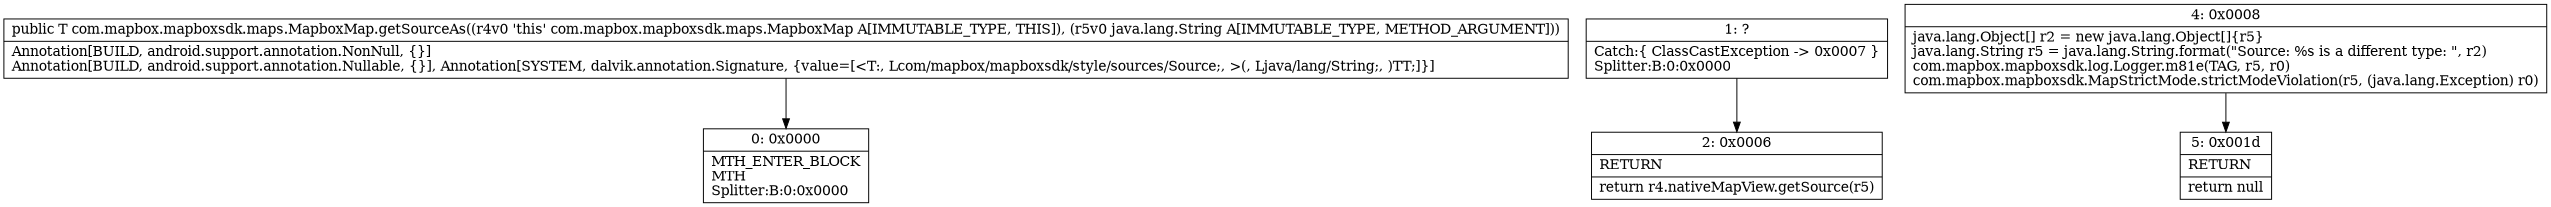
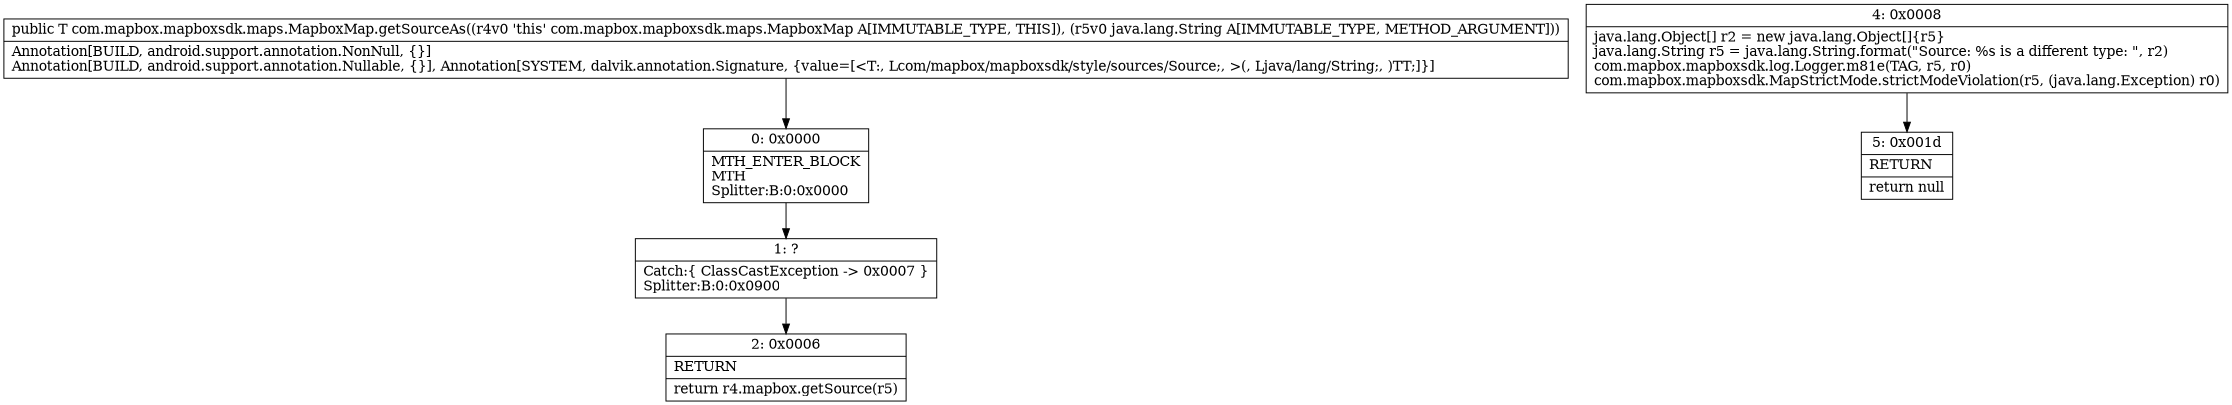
node "1: ?": text "Splitter:B:0:0x0000" -> "Splitter:B:0:0x0900"
node "2: 0x0006": text "return r4.nativeMapView.getSource(r5)" -> "return r4.mapbox.getSource(r5)"
edge "0: 0x0000" -> "1: ?": added
